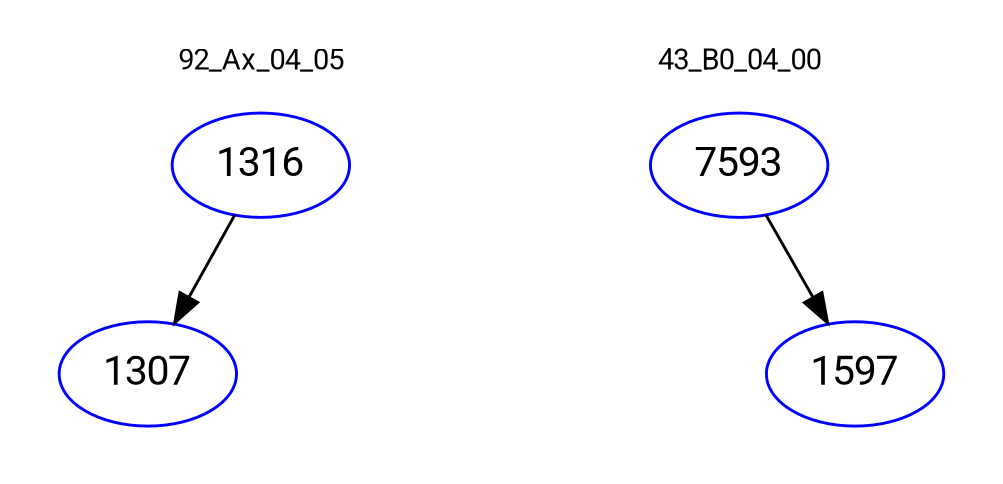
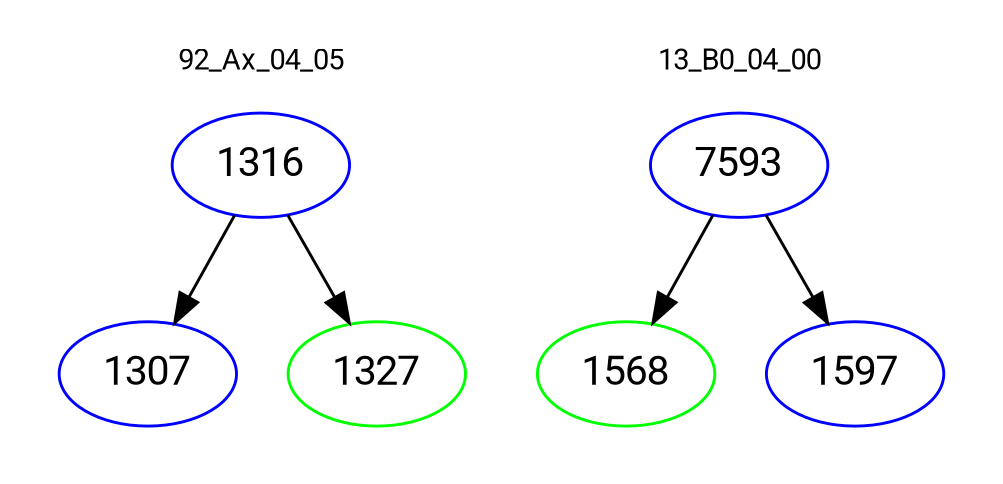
cluster "43_B0_04_00": label "43_B0_04_00" -> "13_B0_04_00"
node "1327": added
node "1568": added
